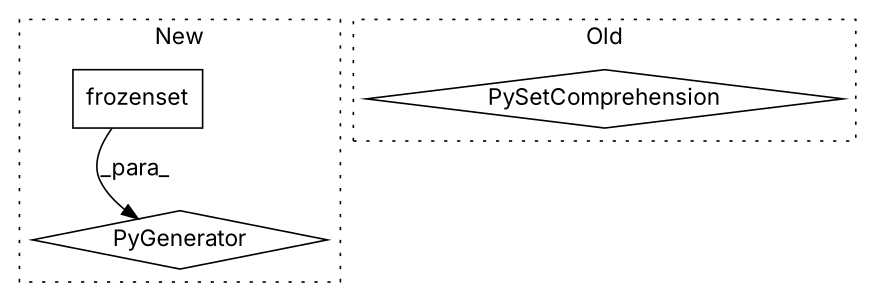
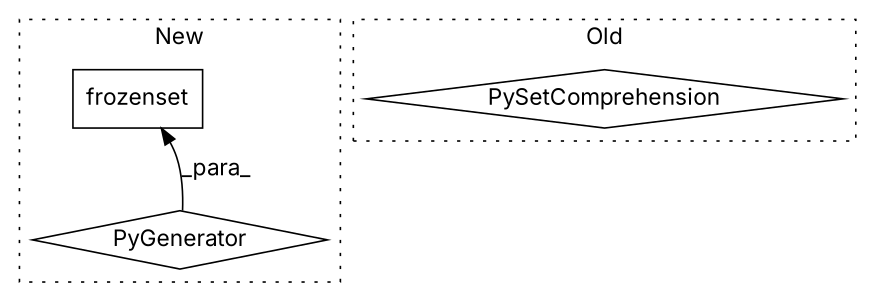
edge "frozenset" -> "PyGenerator": reversed
